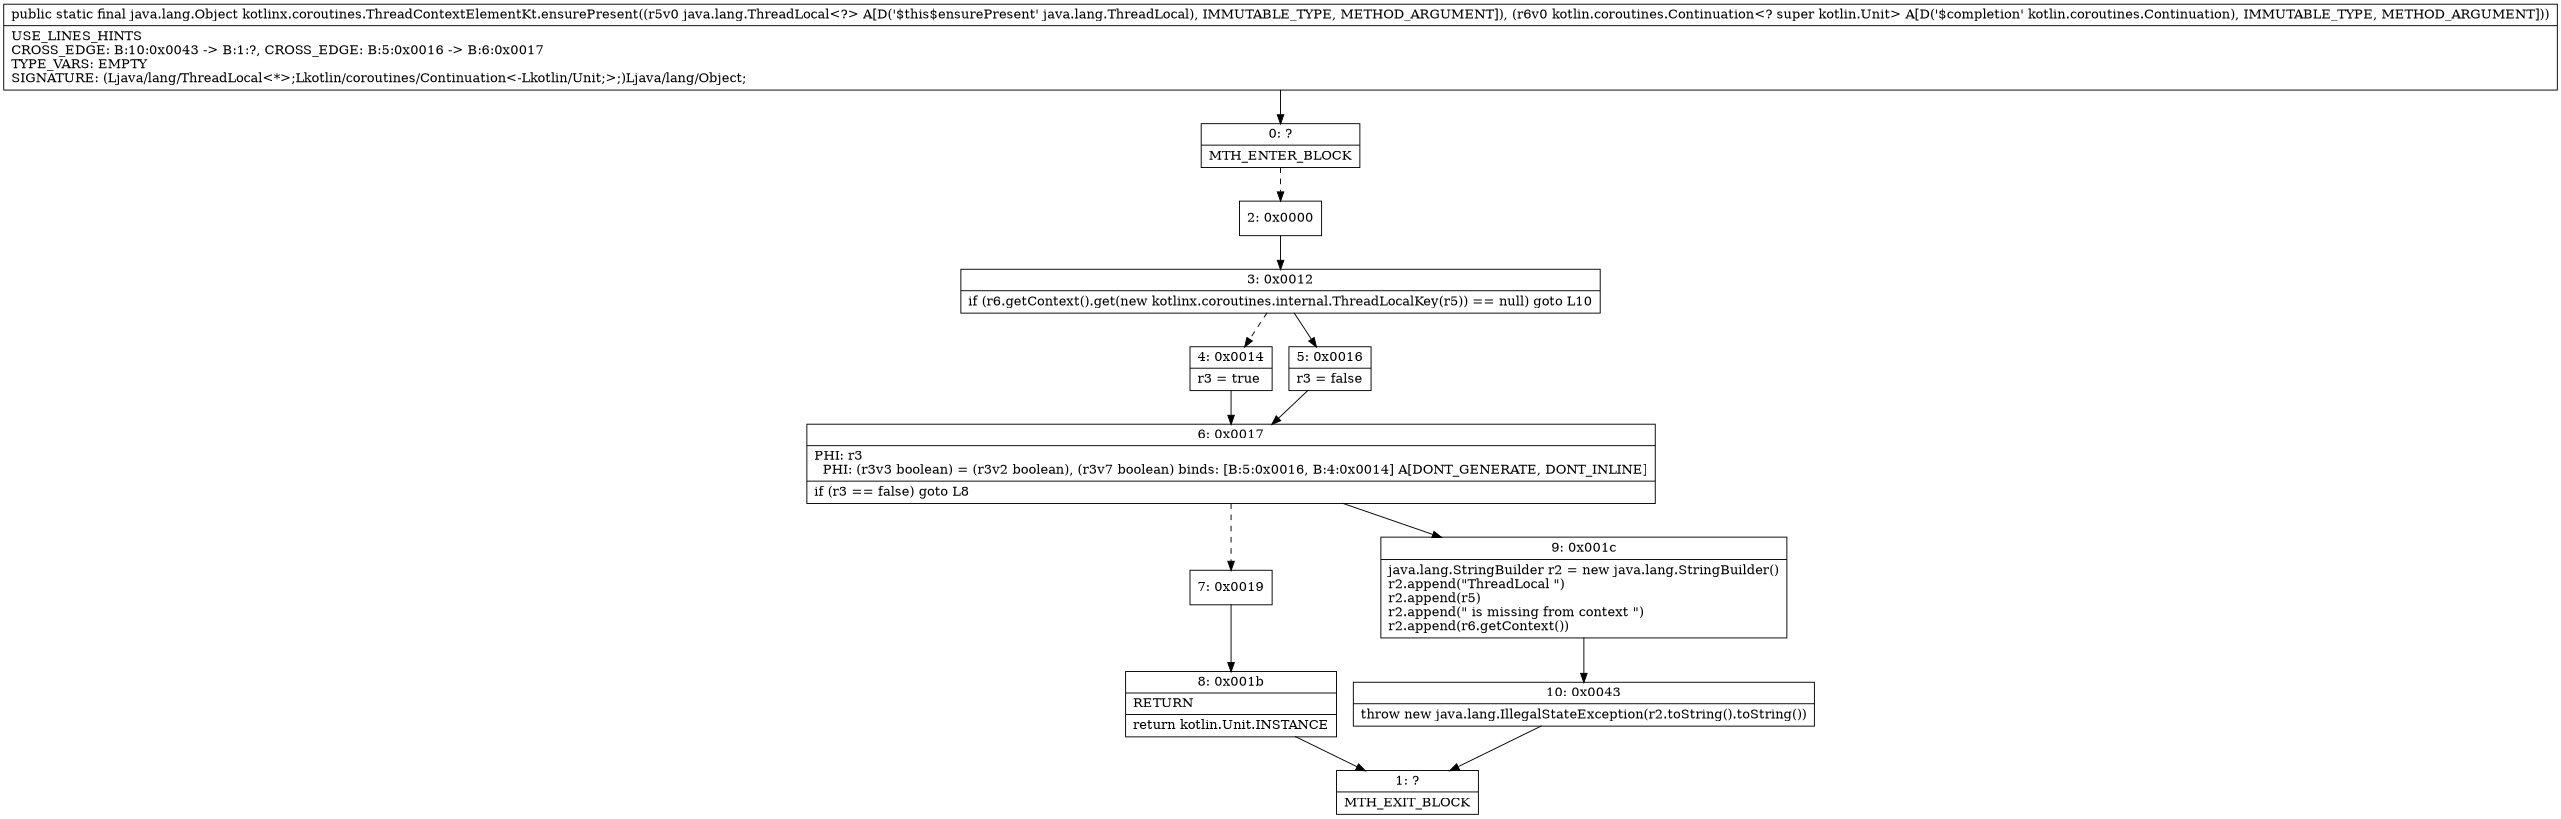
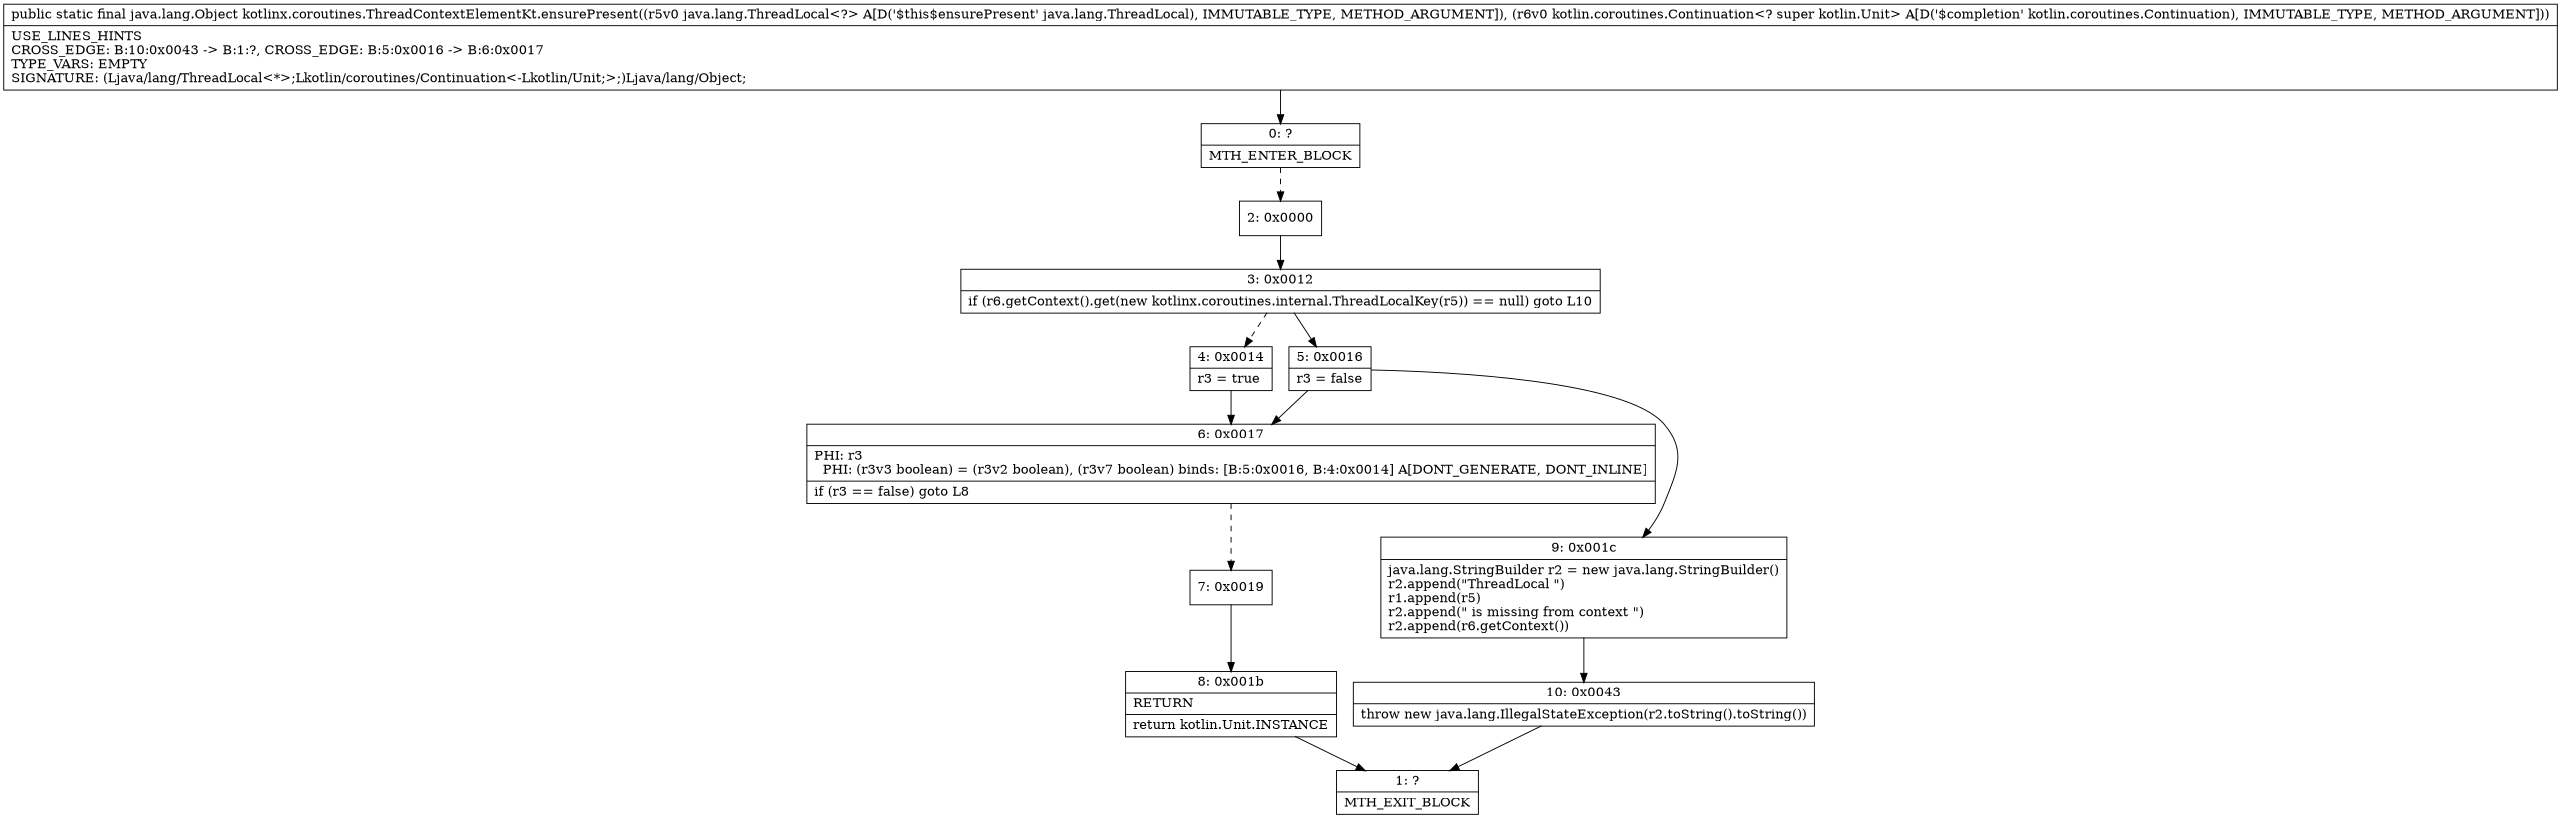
edge "6: 0x0017" -> "9: 0x001c": now "5: 0x0016" -> "9: 0x001c"
node "9: 0x001c": text "r2.append(r5)" -> "r1.append(r5)"
